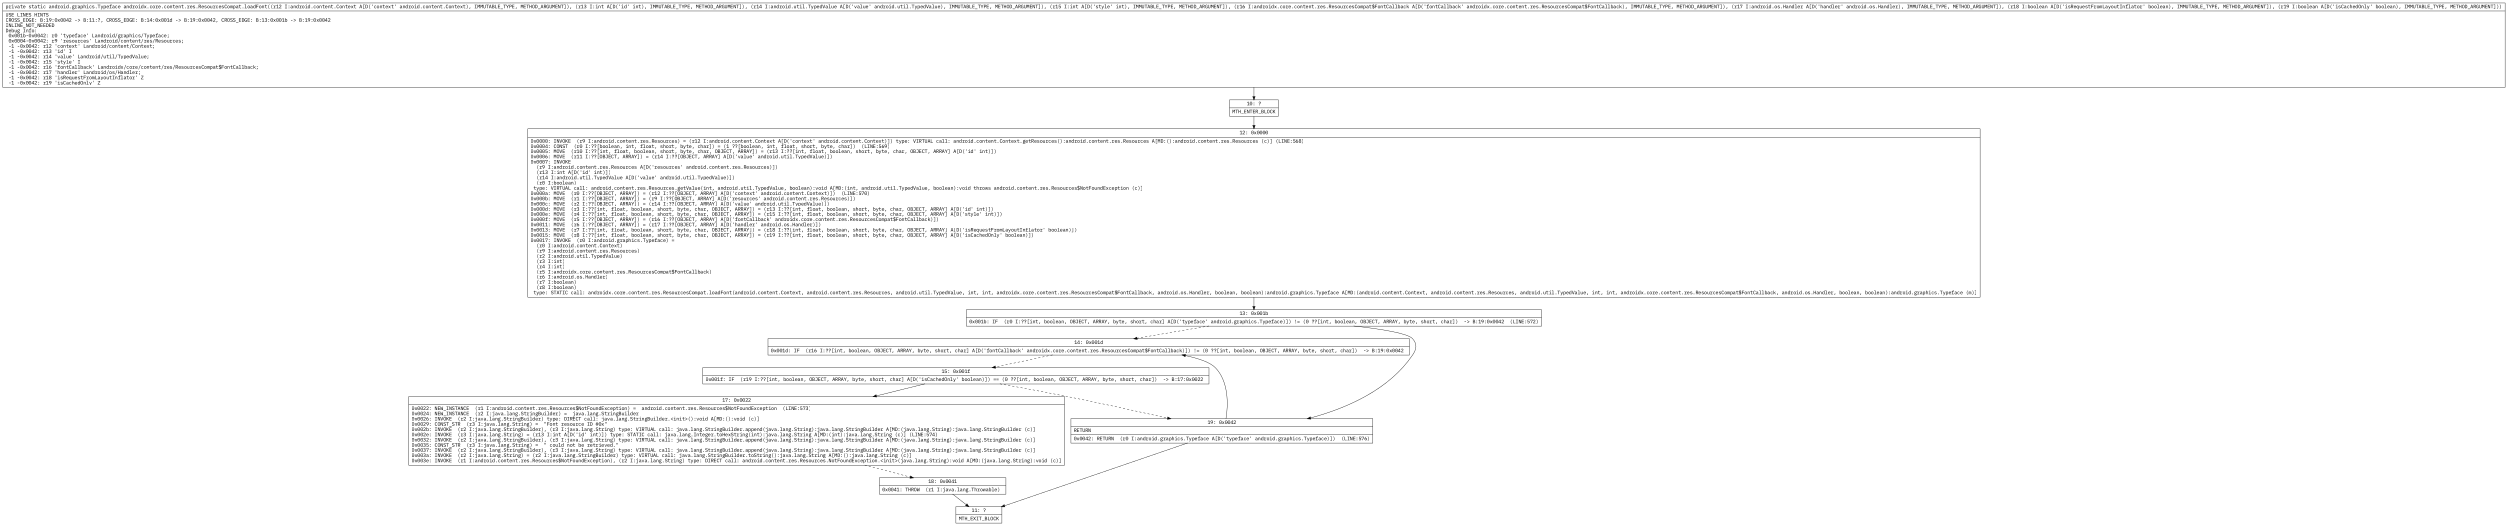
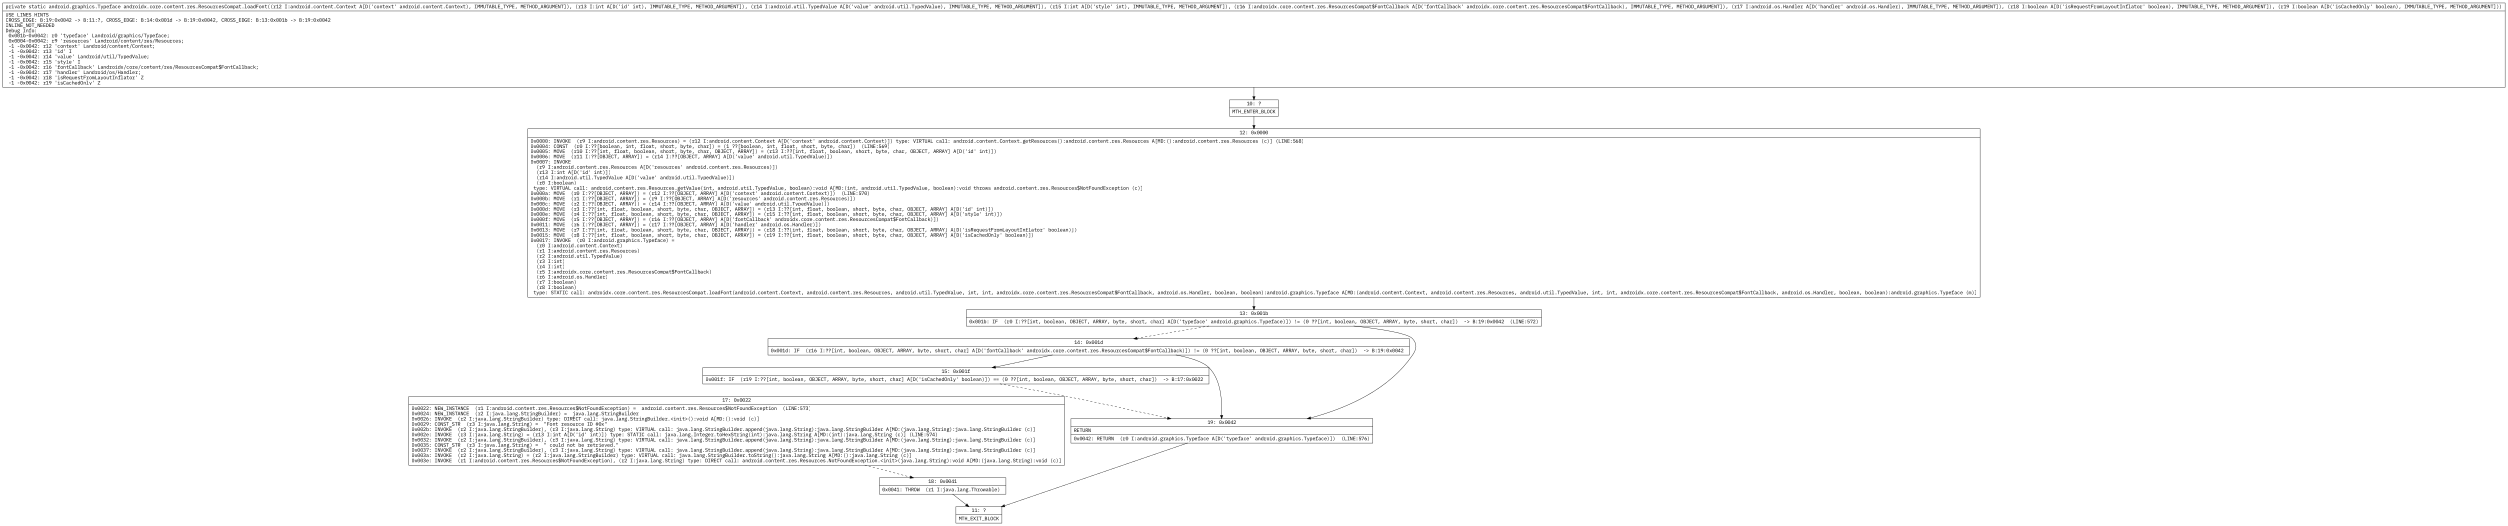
node "12: 0x0000": text "(r9 I:android.content.res.Resources)" -> "(r1 I:android.content.res.Resources)"
edge "14: 0x001d" -> "15: 0x001f": style dashed -> solid
edge "19: 0x0042" -> "14: 0x001d": reversed
edge "15: 0x001f" -> "17: 0x0022": removed
